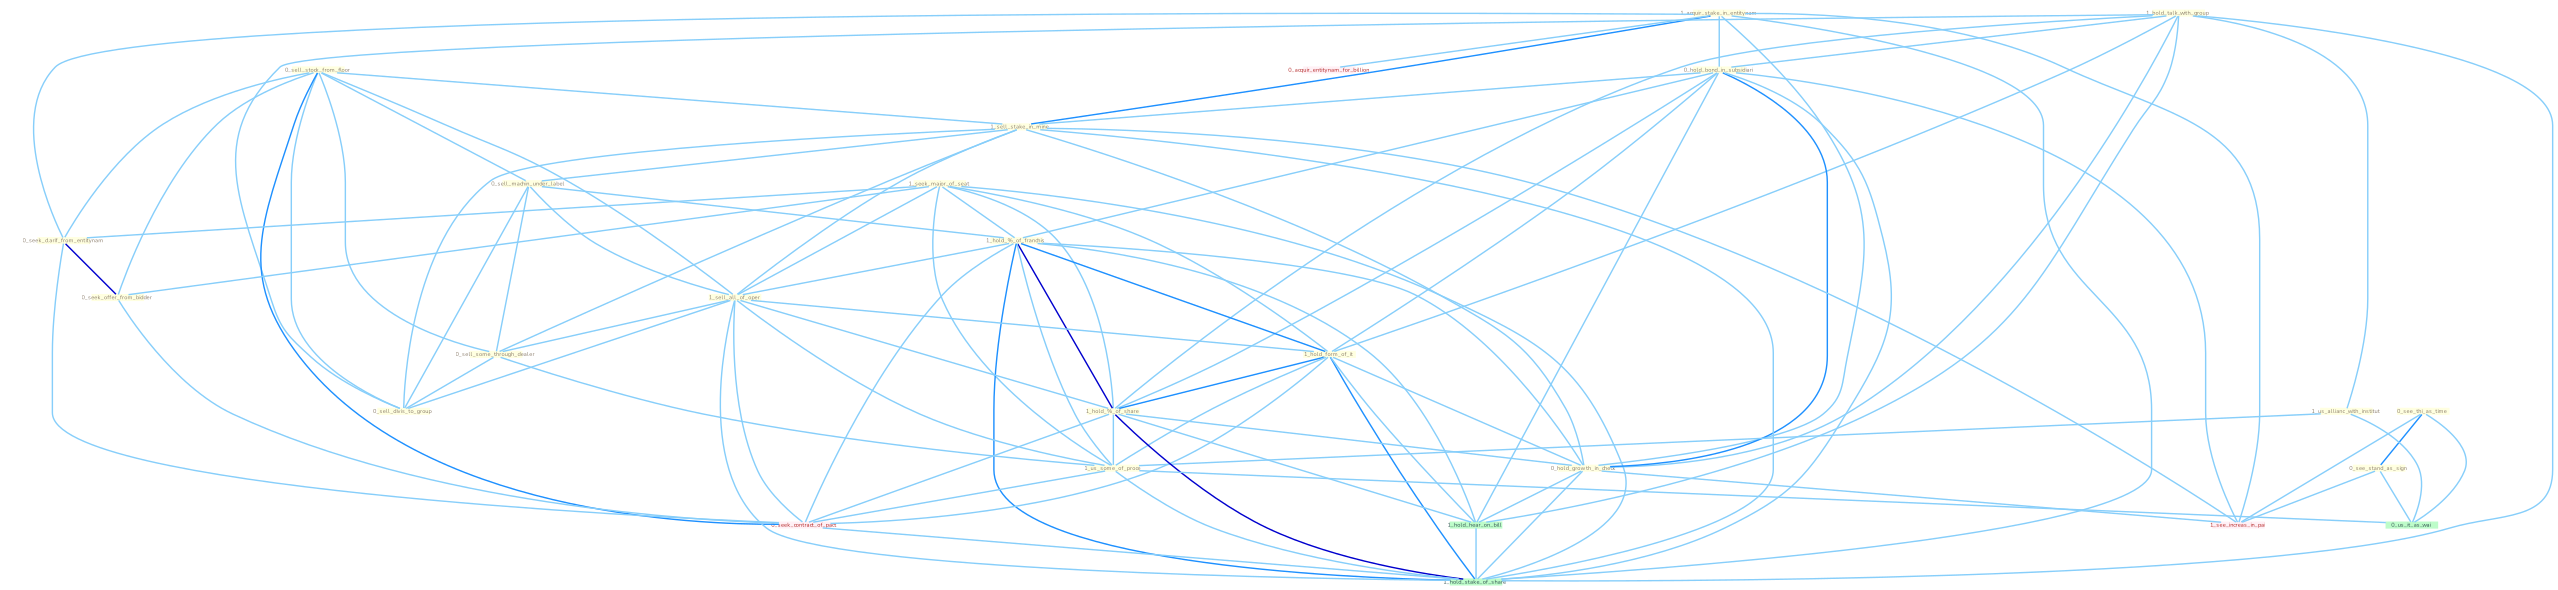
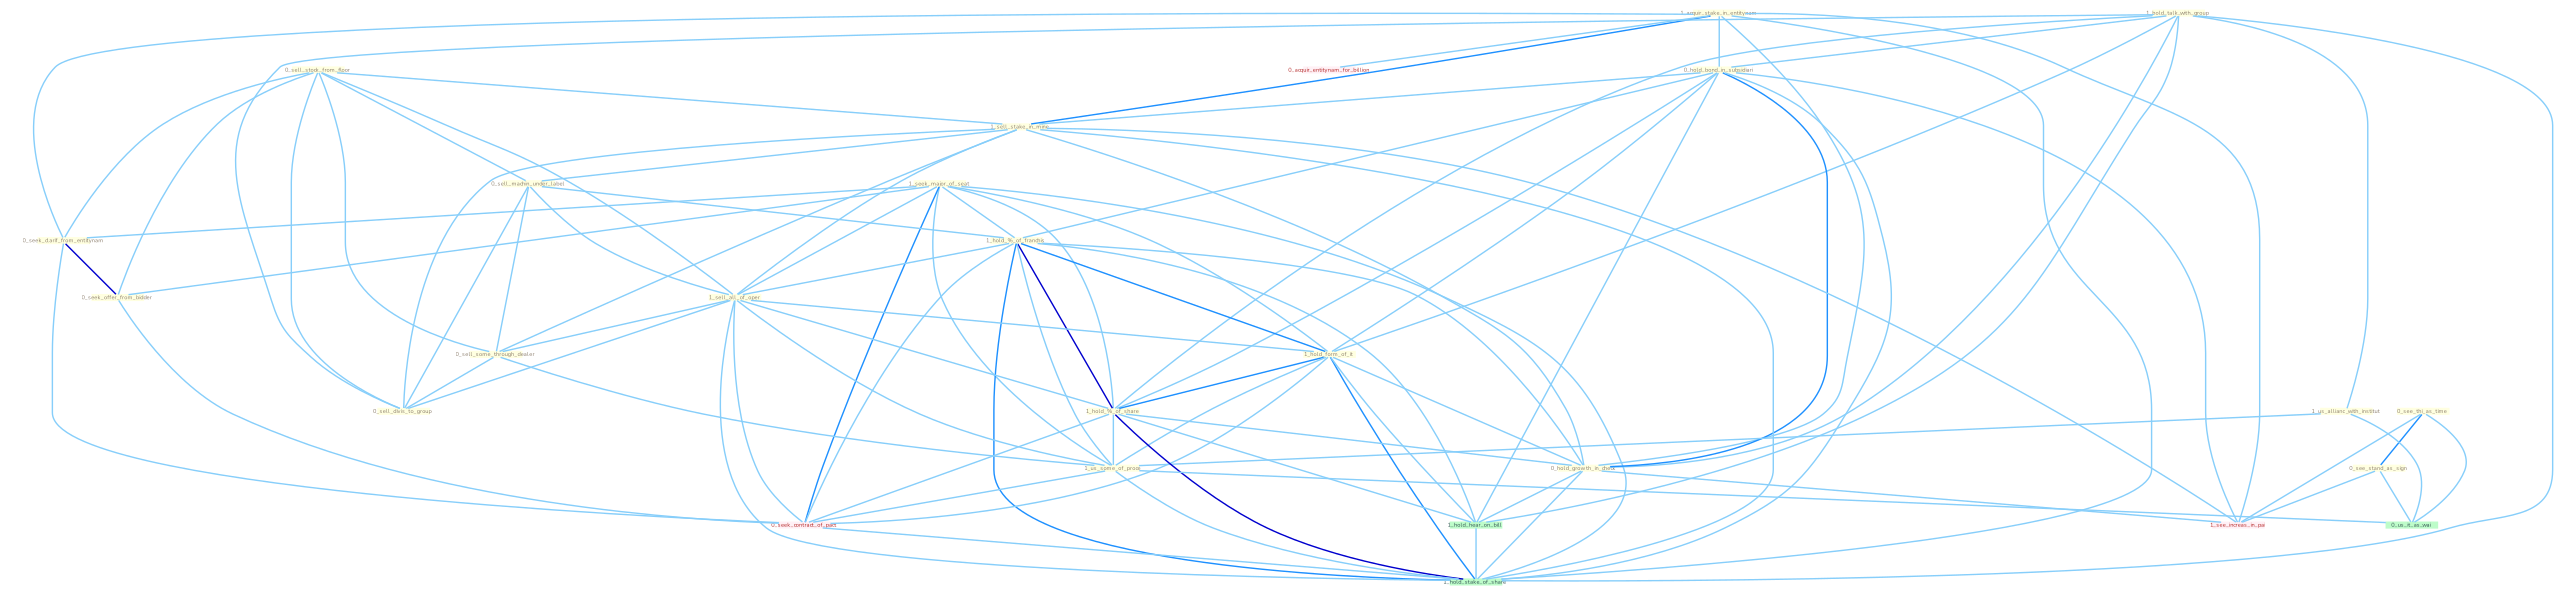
edge "0_sell_stock_from_floor" -- "0_seek_contract_of_pact": now "1_seek_major_of_seat" -- "0_seek_contract_of_pact"
